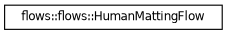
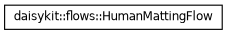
node "flows::flows::HumanMattingFlow": label "flows::flows::HumanMattingFlow" -> "daisykit::flows::HumanMattingFlow"
